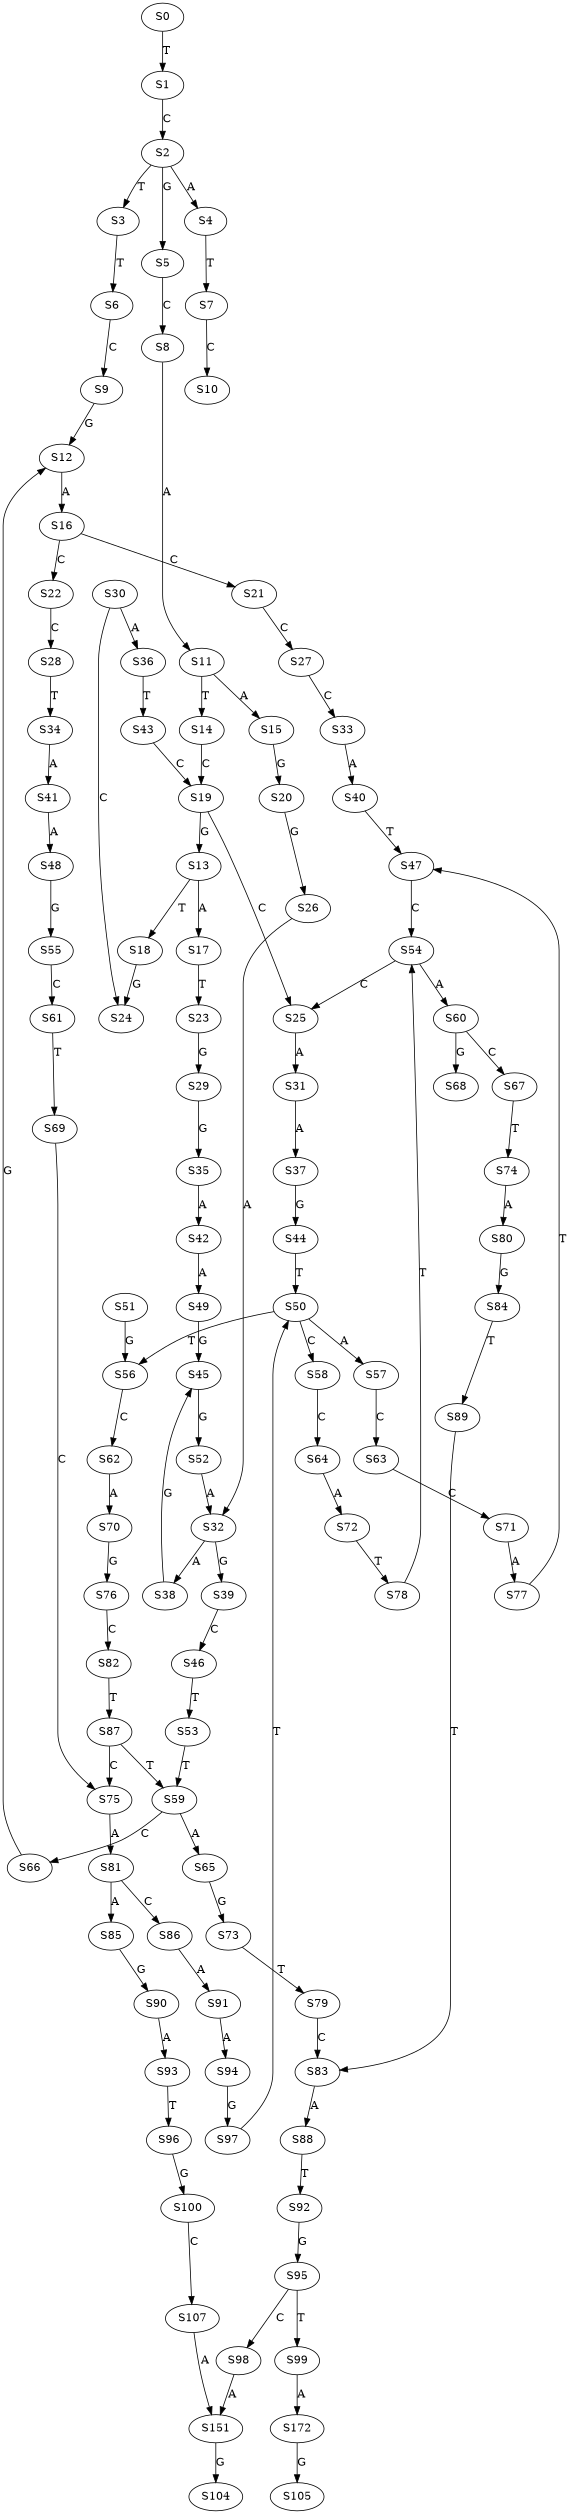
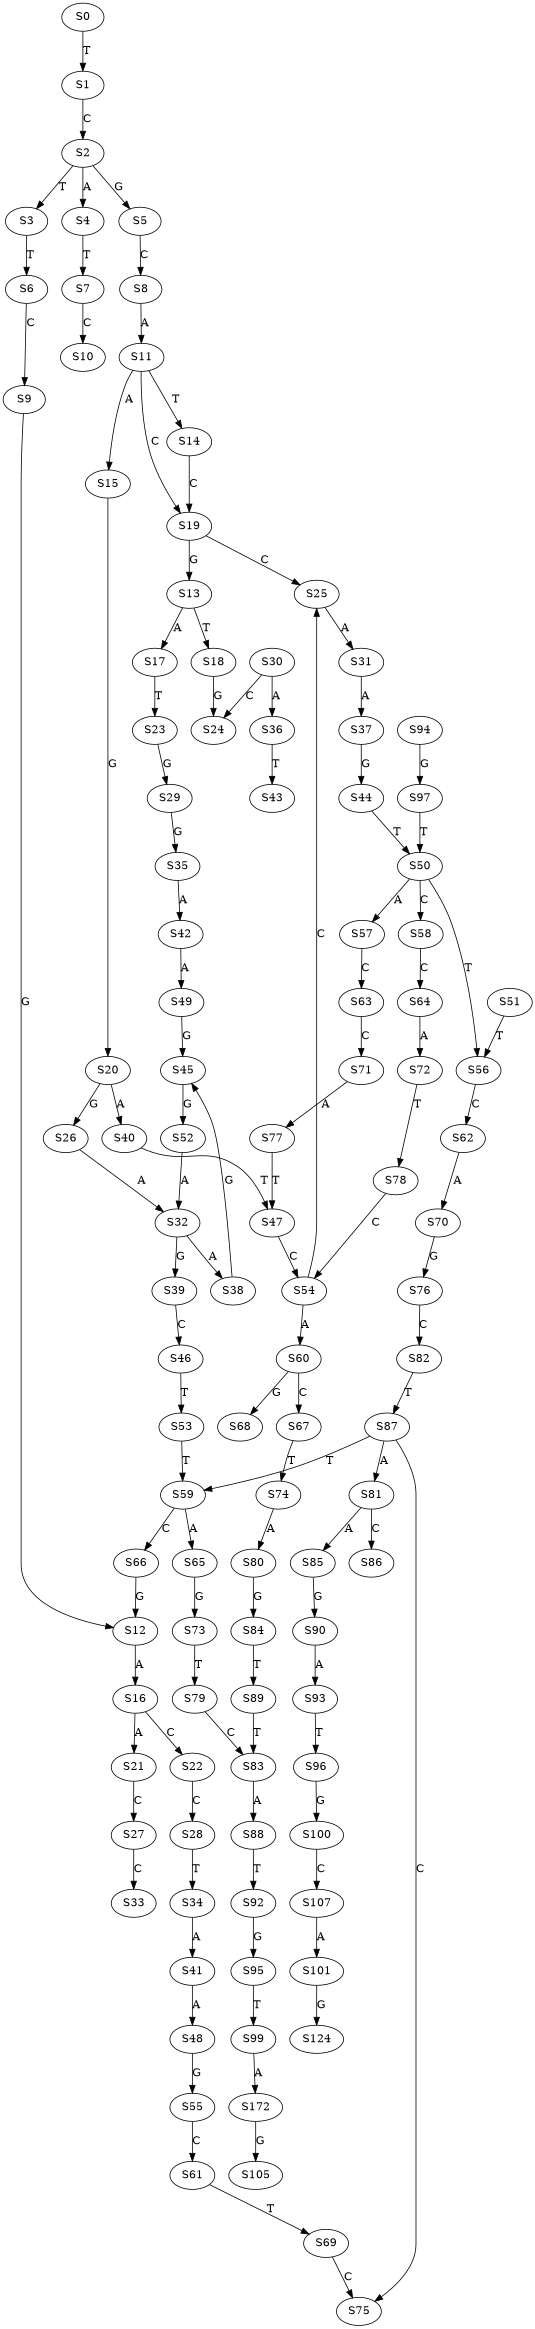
edge "S16" -> "S21": label "C" -> "A"
edge "S33" -> "S40": now "S20" -> "S40"
edge "S43" -> "S19": now "S11" -> "S19"
edge "S78" -> "S54": label "T" -> "C"
edge "S51" -> "S56": label "G" -> "T"
edge "S75" -> "S81": now "S87" -> "S81"
node "S91": removed
node "S98": removed
node "S151": label "S151" -> "S101"
node "S104": label "S104" -> "S124"
